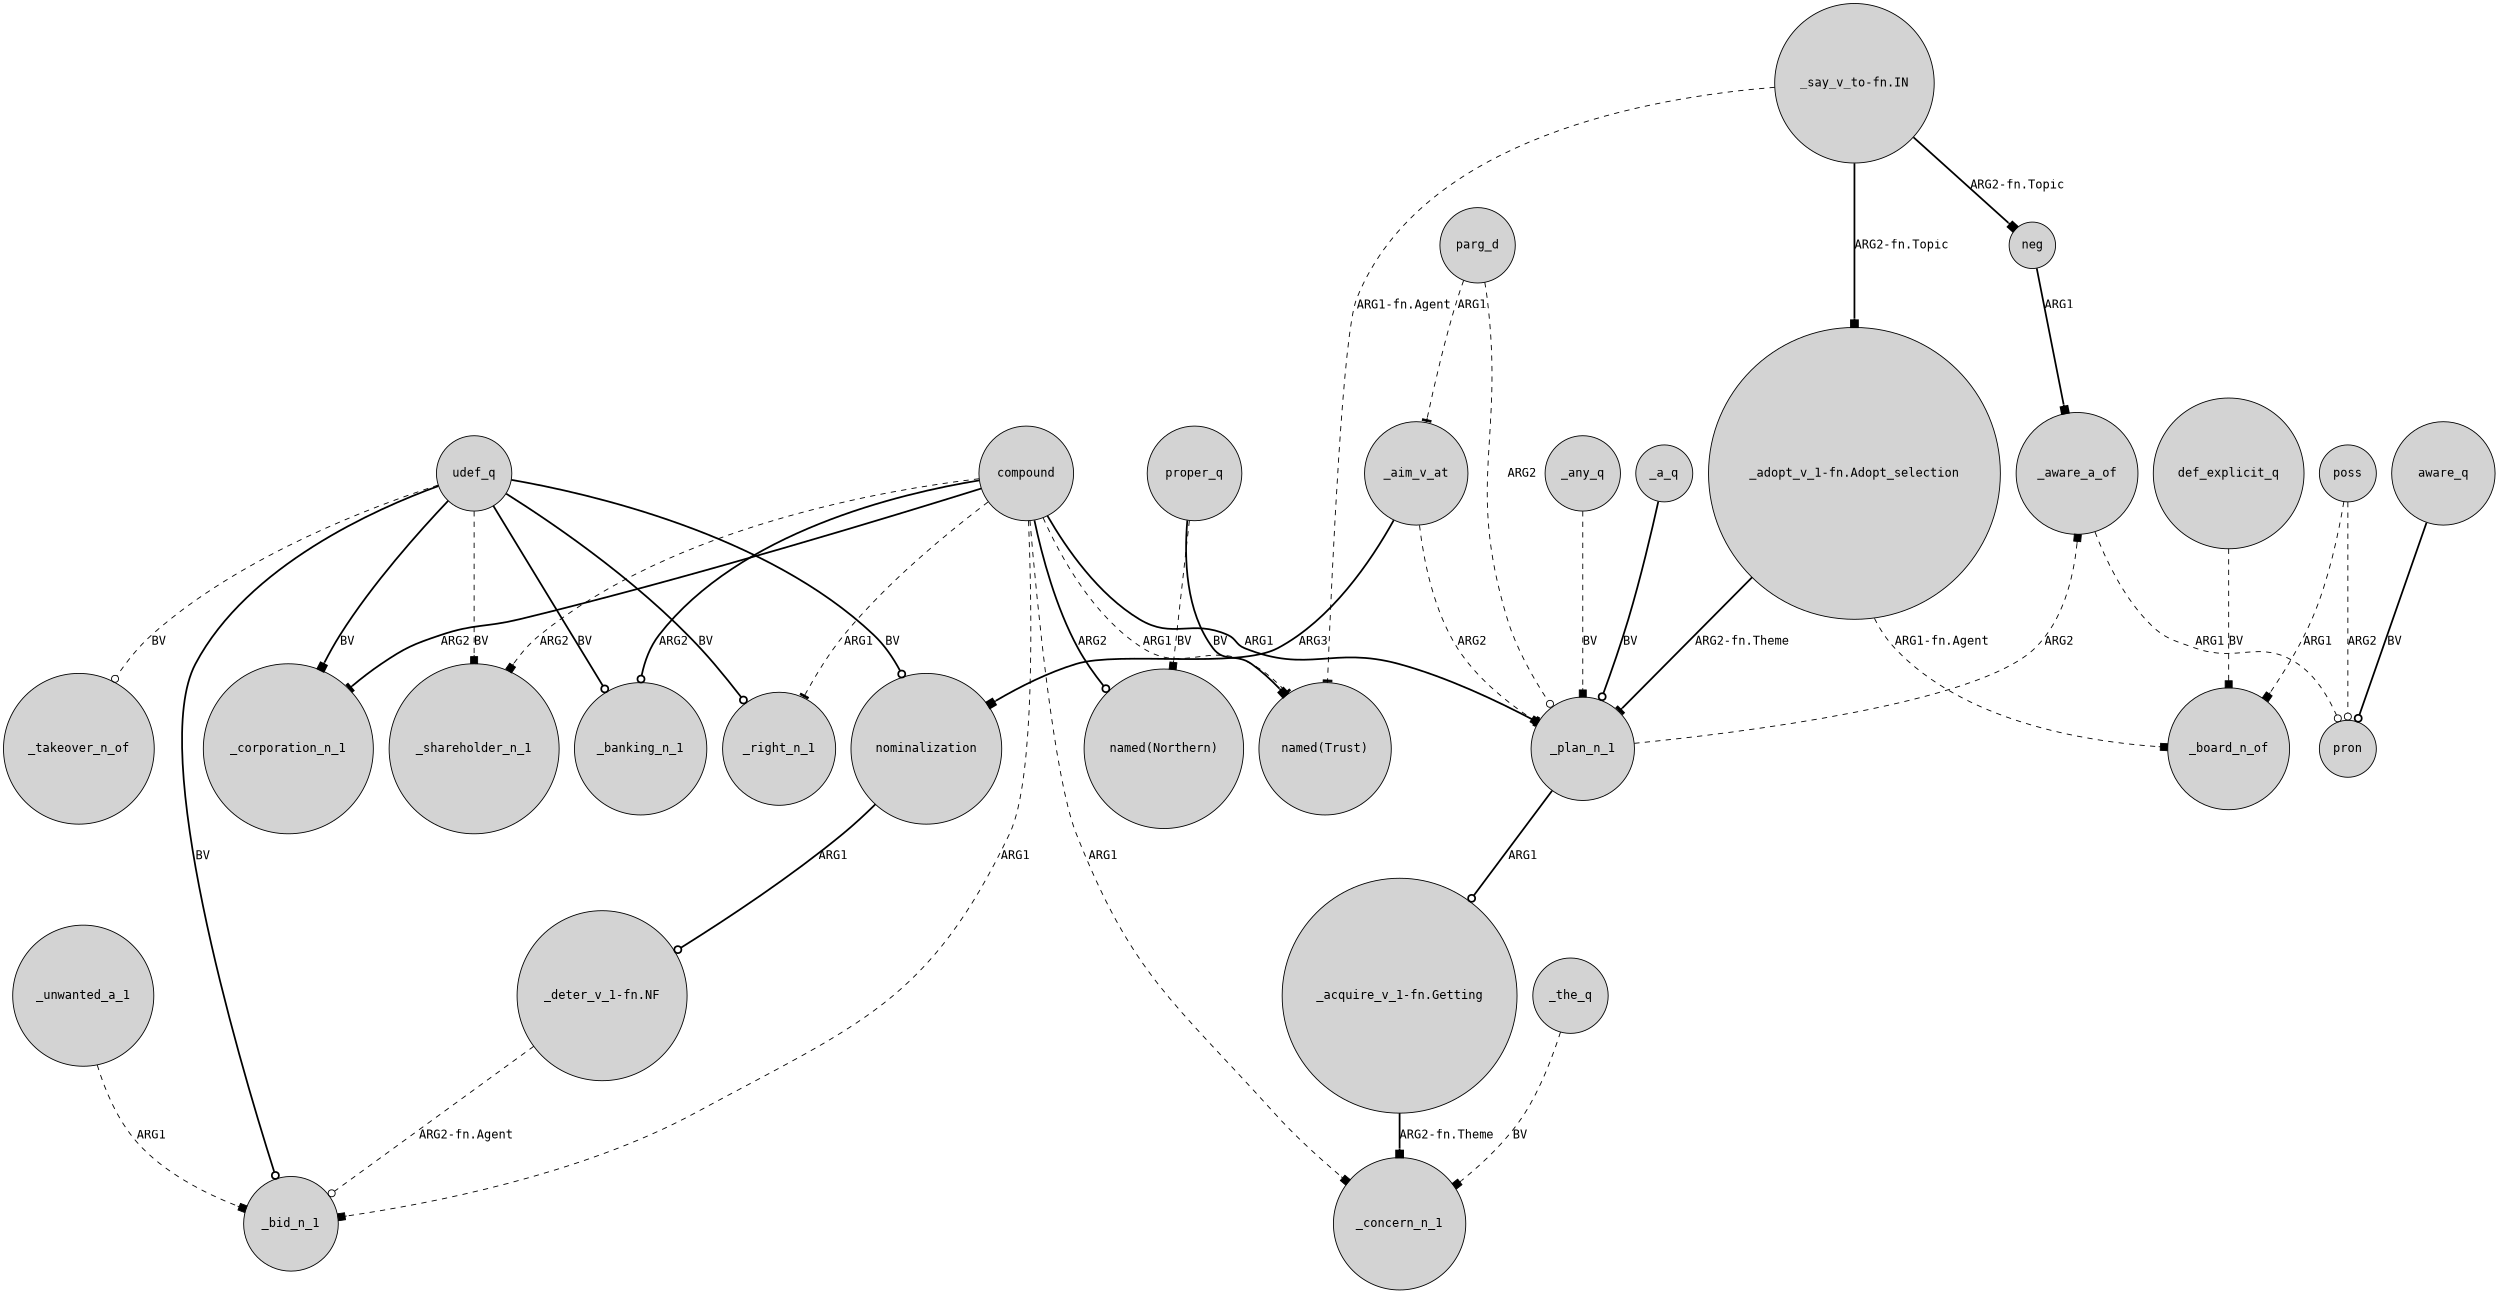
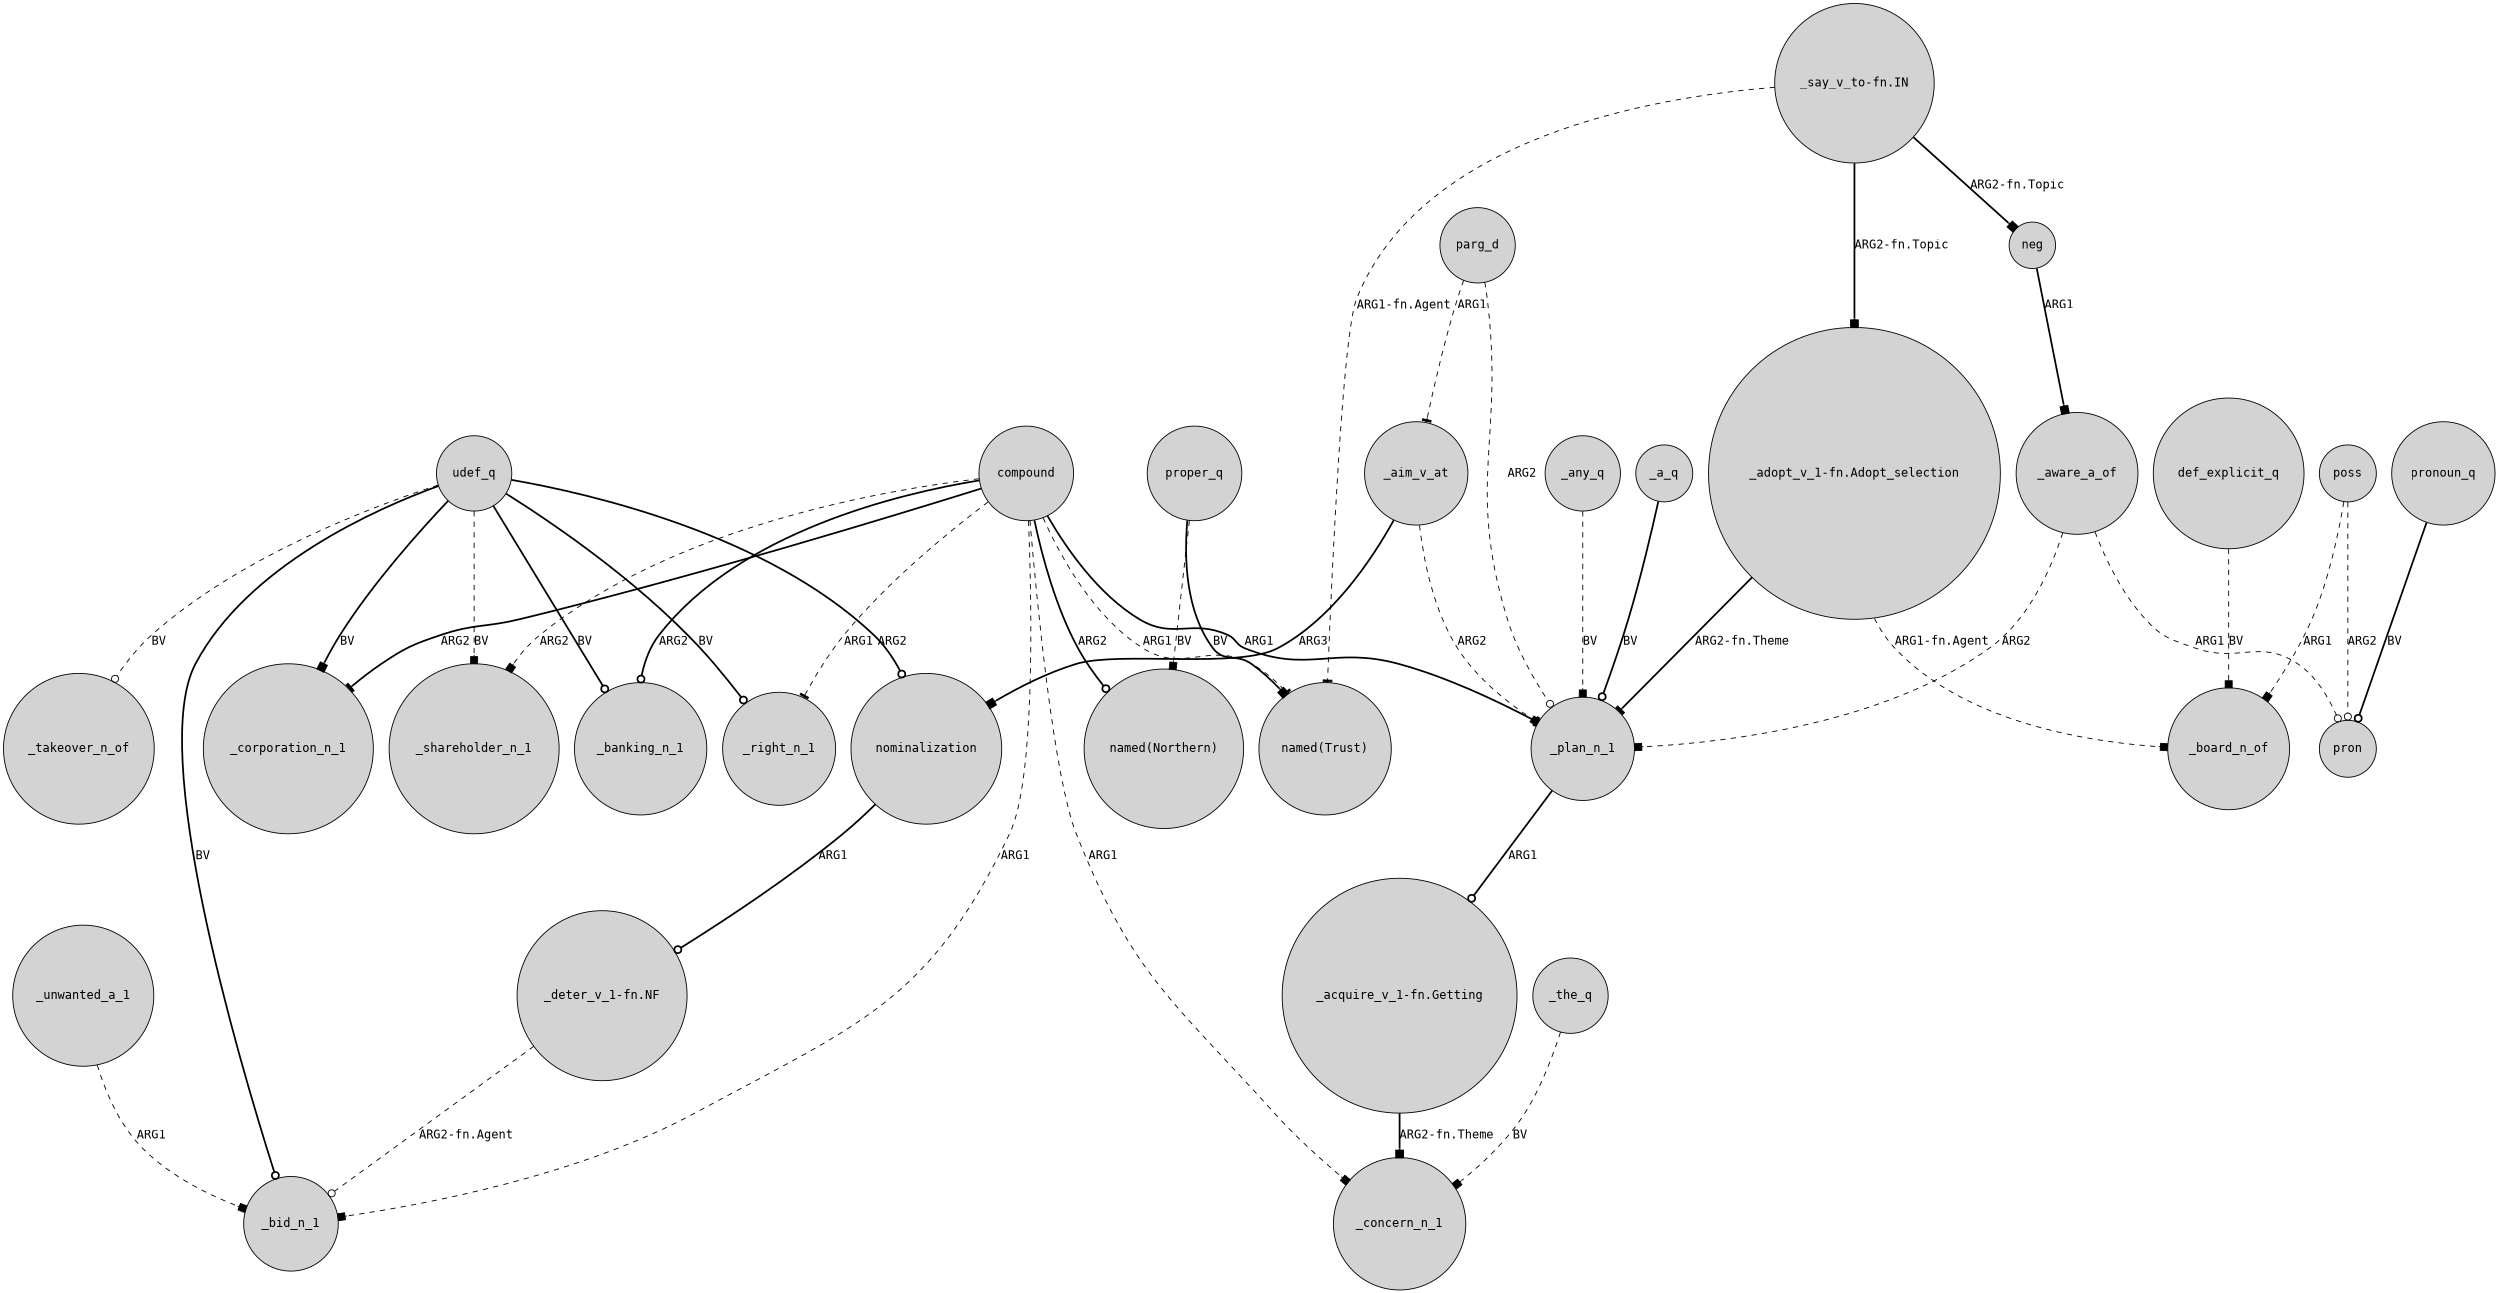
node "aware_q": label "aware_q" -> "pronoun_q"
edge "udef_q" -> "nominalization": label "BV" -> "ARG2"
edge "_plan_n_1" -> "_aware_a_of": reversed
